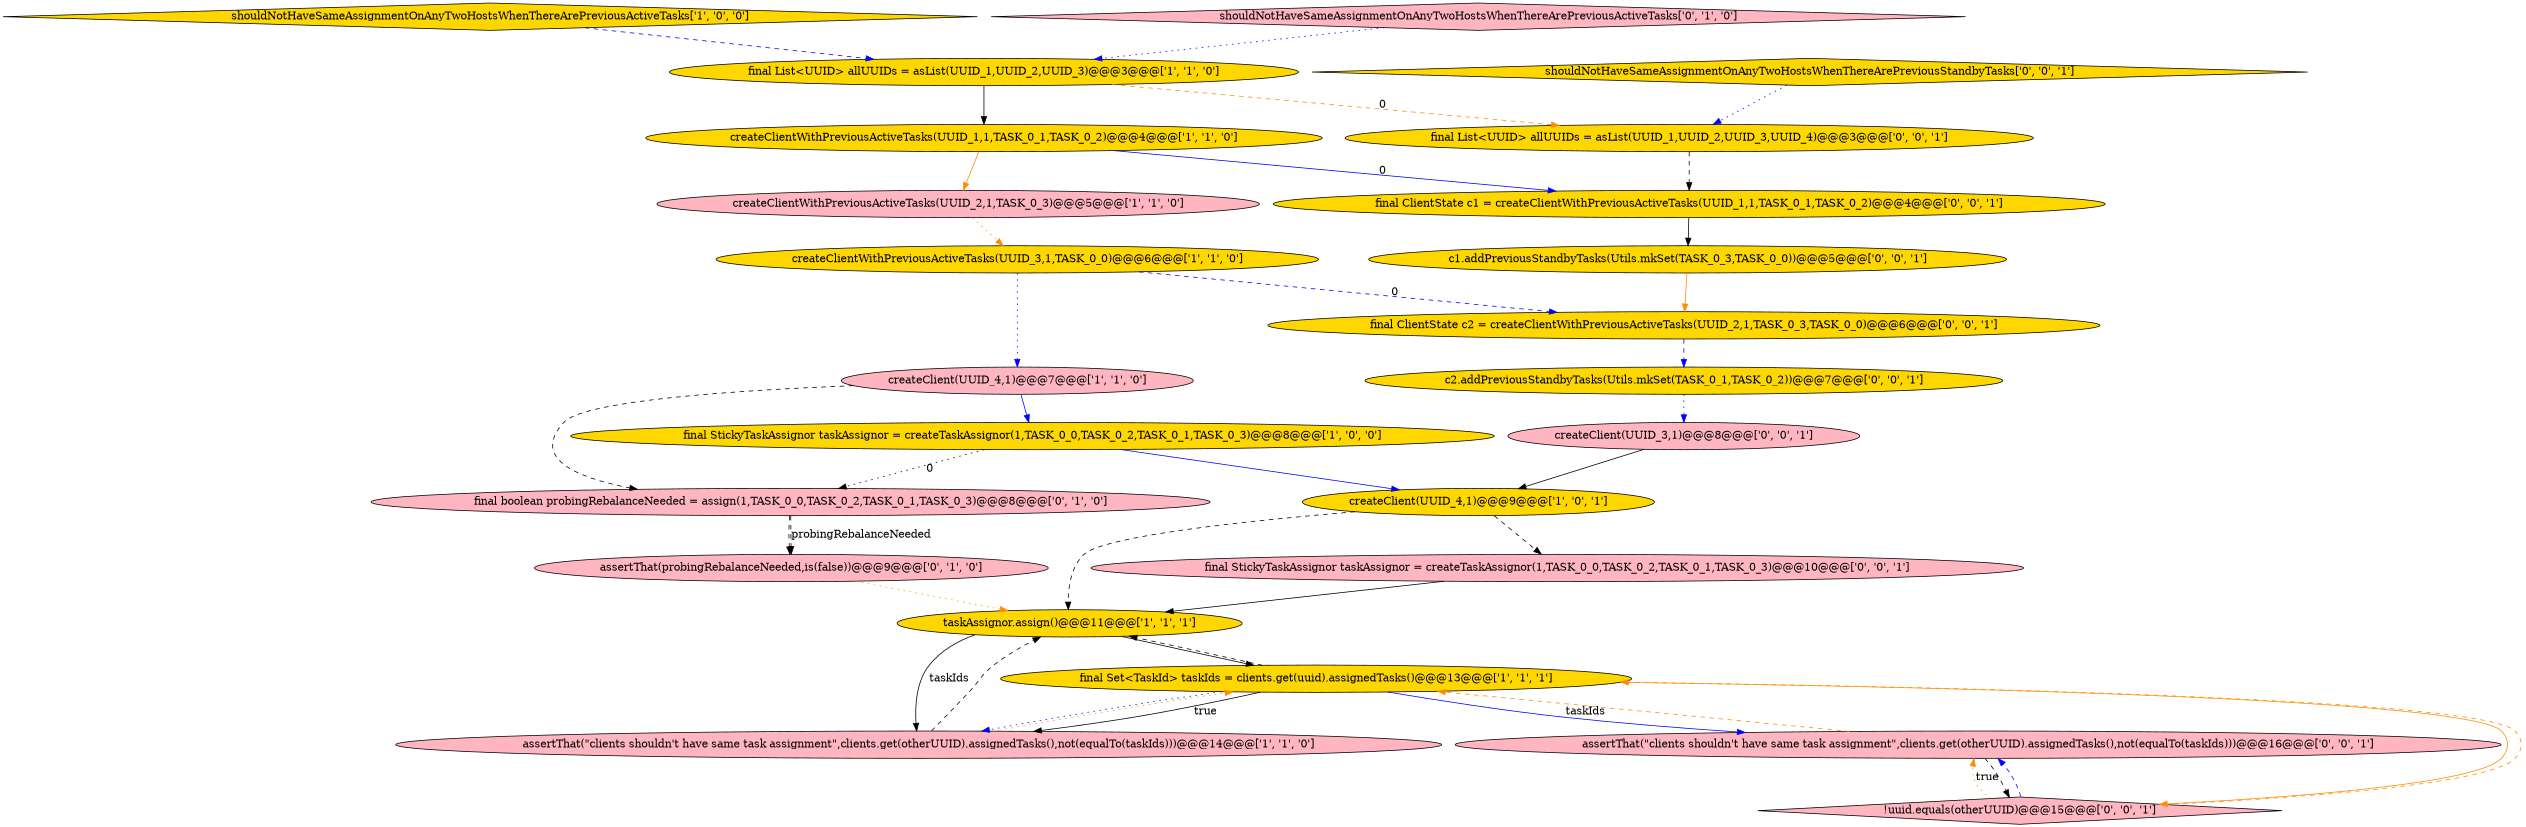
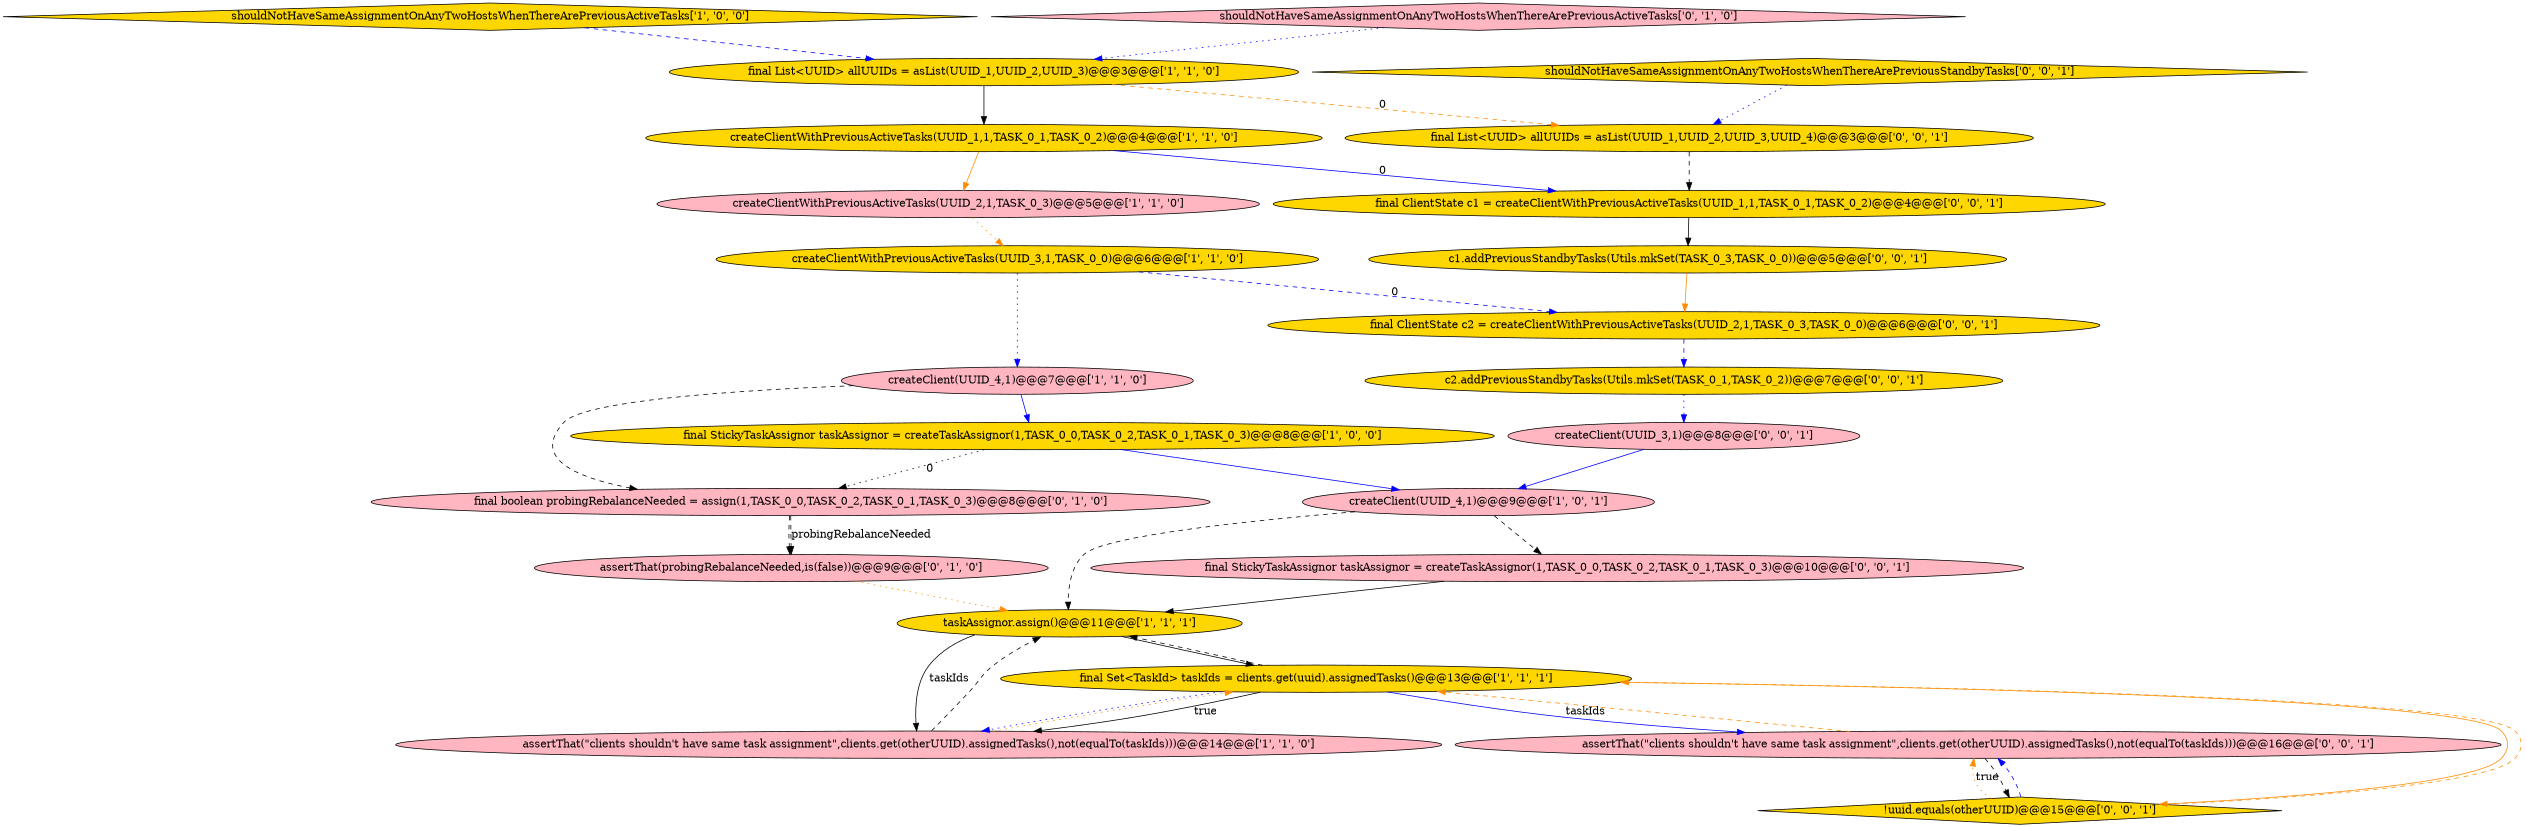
edge "createClient(UUID_3,1)@@@8@@@['0', '0', '1']" -> "createClient(UUID_4,1)@@@9@@@['1', '0', '1']": color black -> blue
node "createClient(UUID_4,1)@@@9@@@['1', '0', '1']": fillcolor gold -> lightpink
node "!uuid.equals(otherUUID)@@@15@@@['0', '0', '1']": fillcolor lightpink -> gold
